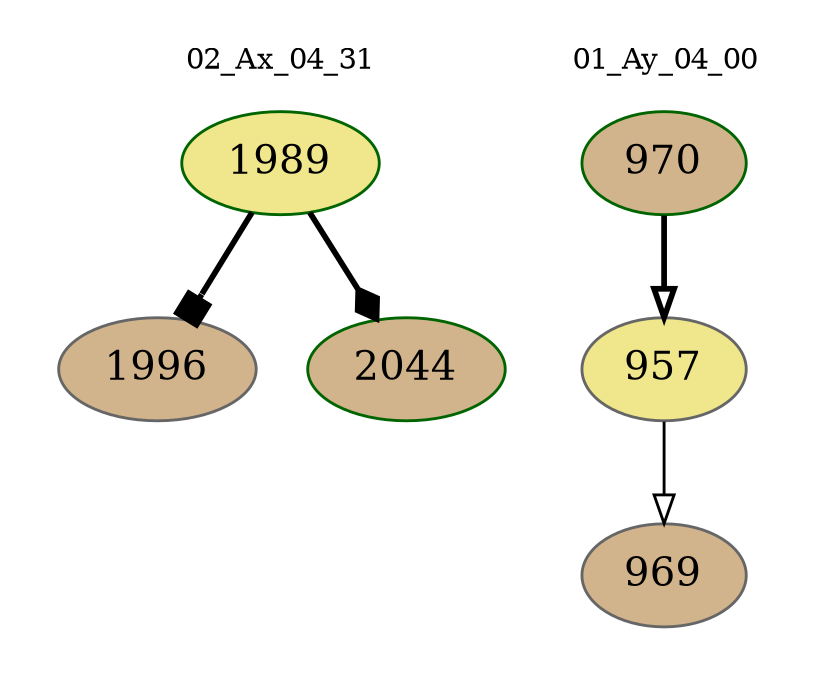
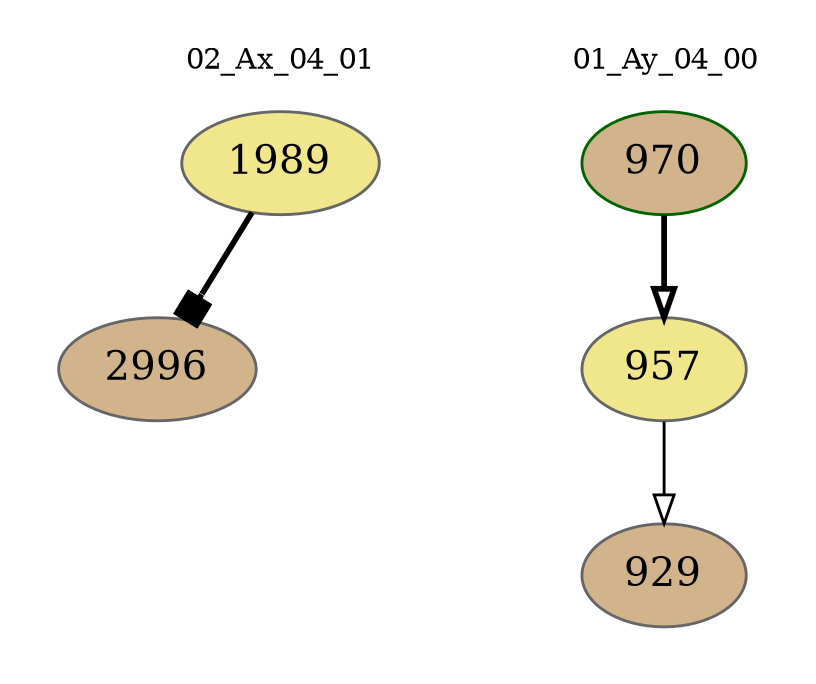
cluster "02_Ax_04_31": label "02_Ax_04_31" -> "02_Ax_04_01"
node "1989": color darkgreen -> gray40
node "1996": label "1996" -> "2996"
node "2044": removed
node "969": label "969" -> "929"
